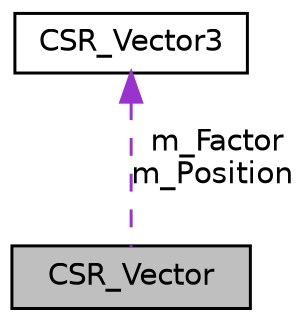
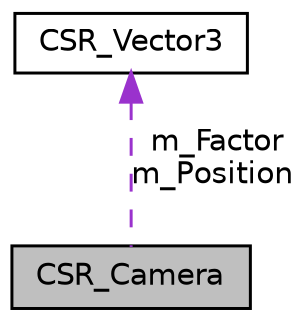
node "CSR_Vector": label "CSR_Vector" -> "CSR_Camera"
